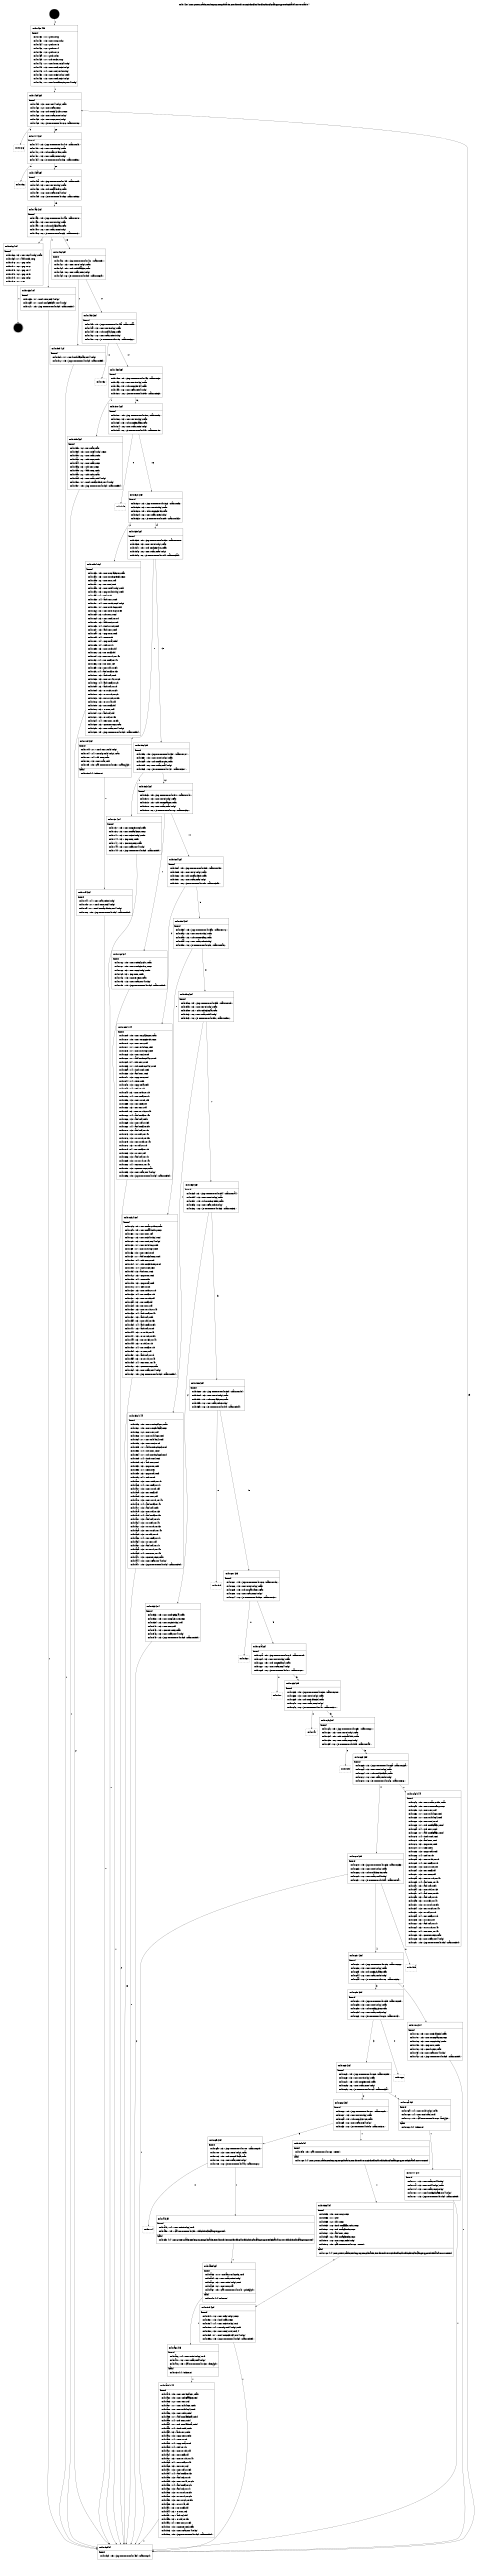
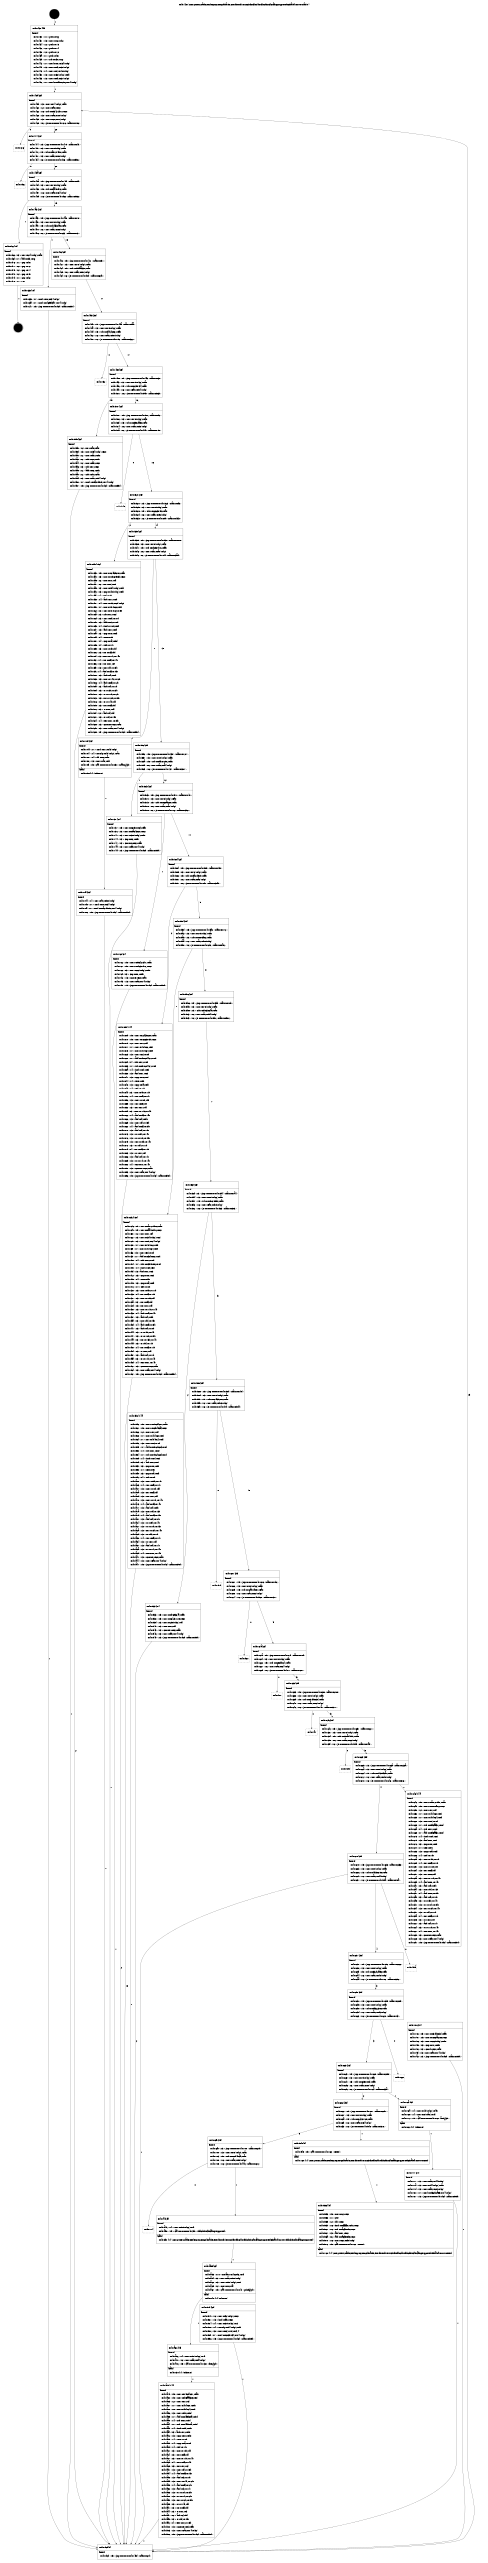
edge "0x4014a3 [25]" -> "0x401d6c [19]": now "0x40148a [25]" -> "0x401d6c [19]"
node "0x401b0b [12]": removed
edge "0x4014ee [25]" -> "0x40199b [33]": label " 1" -> " 19"
edge "0x4015b6 [25]" -> "0x4019bc [144]": removed, label "1"
edge "0x401697 [25]" -> "0x40178c [27]": removed, label "1"
edge "0x401953 [40]" -> "0x40197b [32]": removed, label "1"
